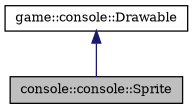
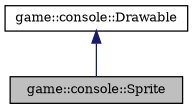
node "console::console::Sprite": label "console::console::Sprite" -> "game::console::Sprite"
